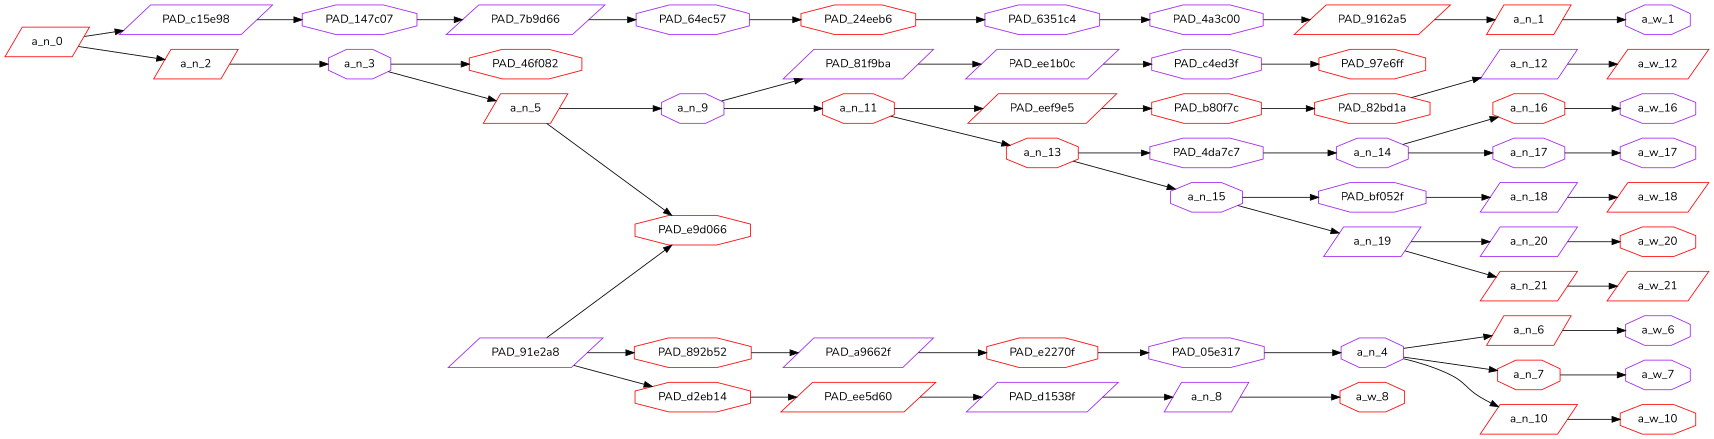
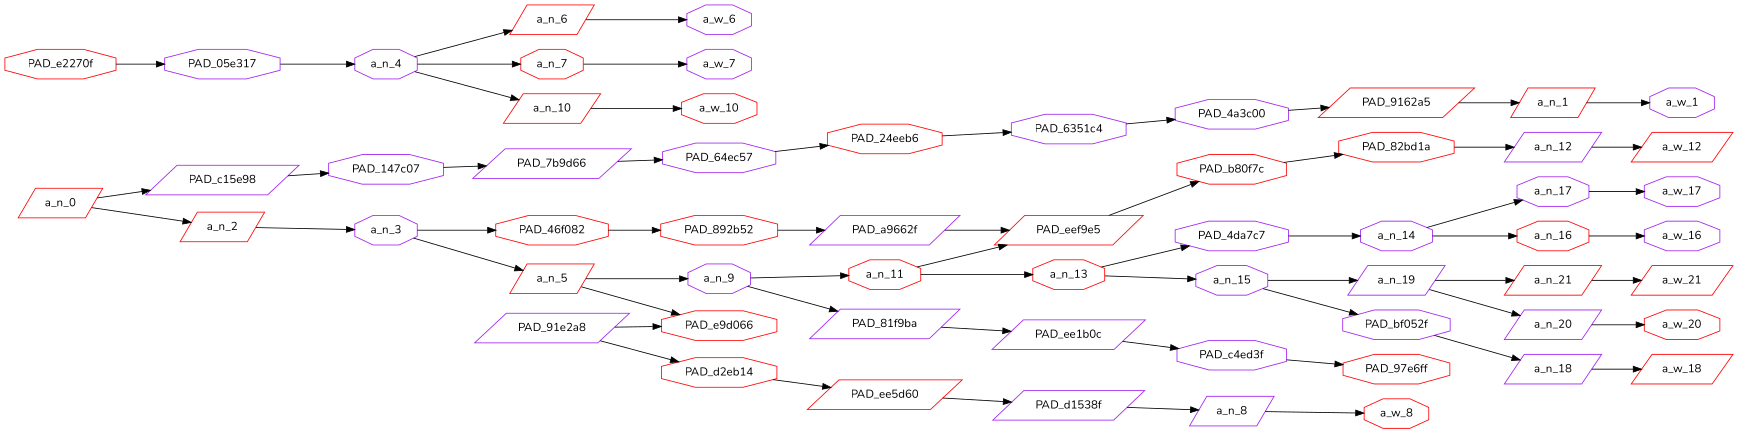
edge "PAD_91e2a8" -> "PAD_892b52": now "PAD_46f082" -> "PAD_892b52"
edge "PAD_a9662f" -> "PAD_e2270f": now "PAD_a9662f" -> "PAD_eef9e5"
